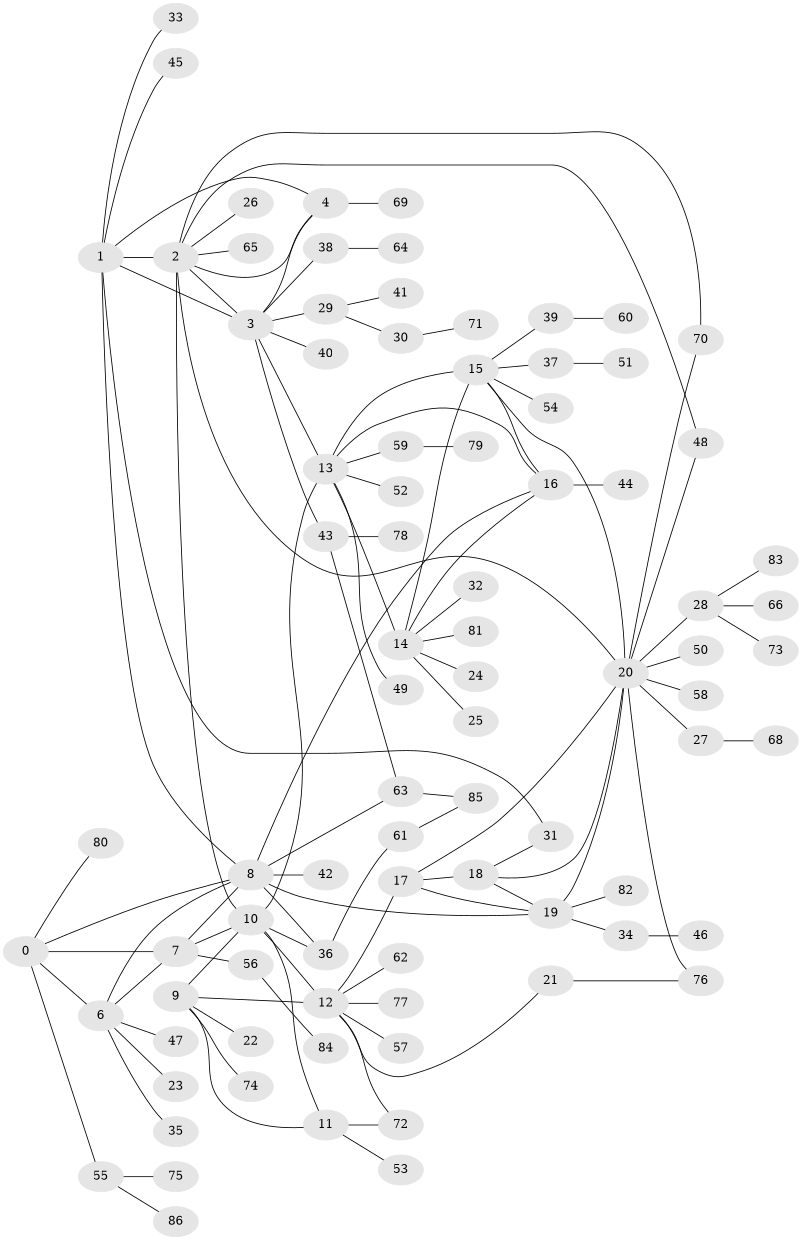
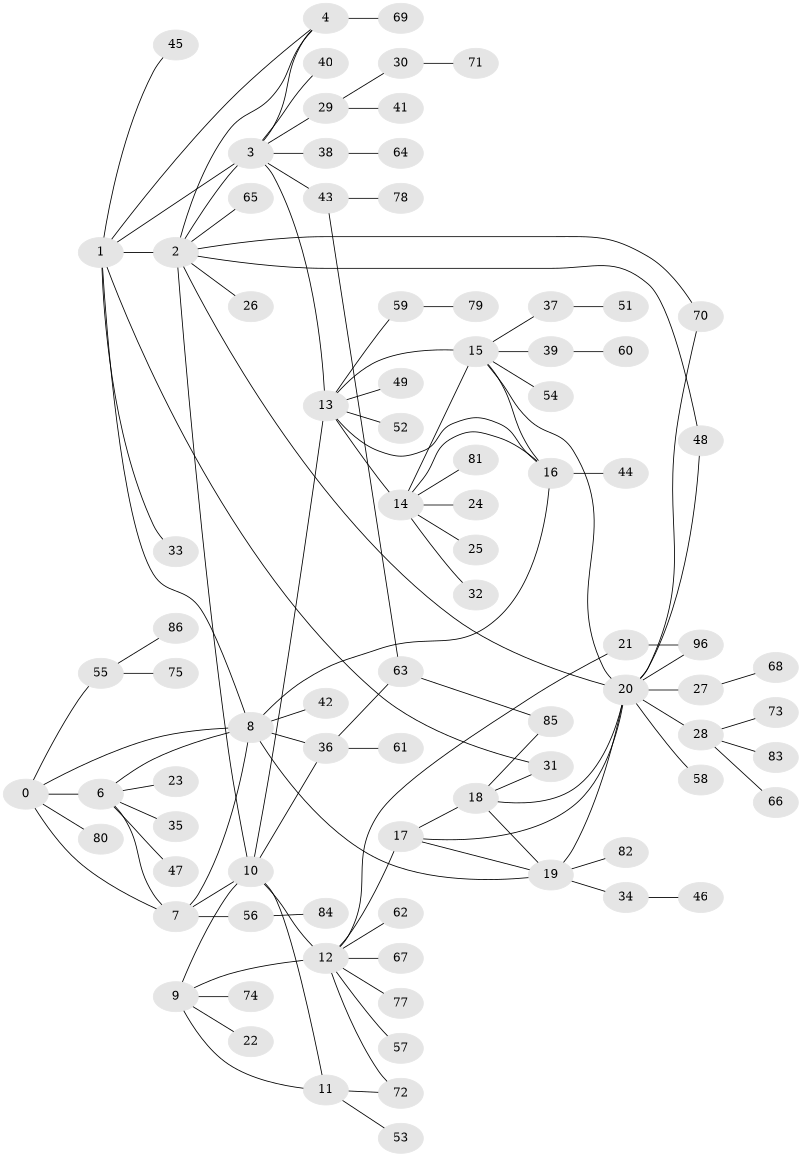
node "50": removed
edge "85" -- "61": now "85" -- "18"
edge "63" -- "8": now "63" -- "36"
node "67": added
node "76": label "76" -> "96"
